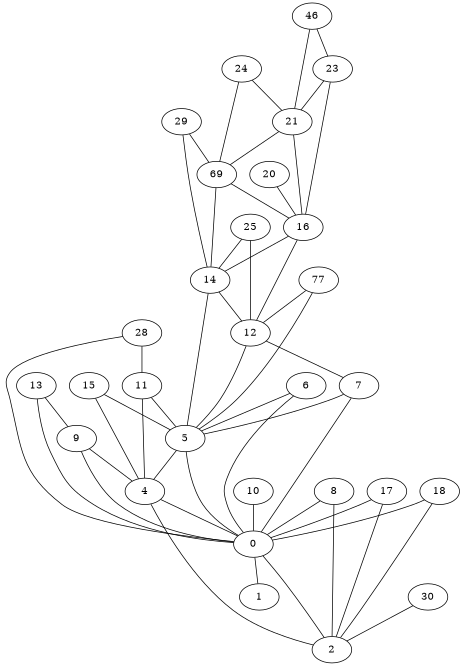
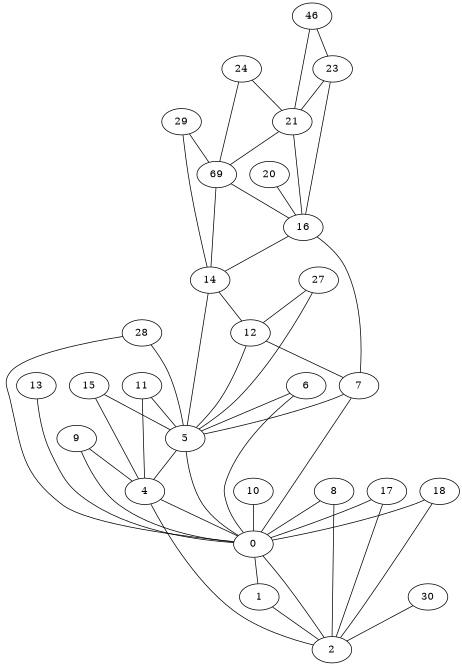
node "25": removed
edge "16" -- "12": now "16" -- "7"
node "77": label "77" -> "27"
edge "28" -- "11": now "28" -- "5"
edge "13" -- "9": removed
edge "1" -- "2": added
